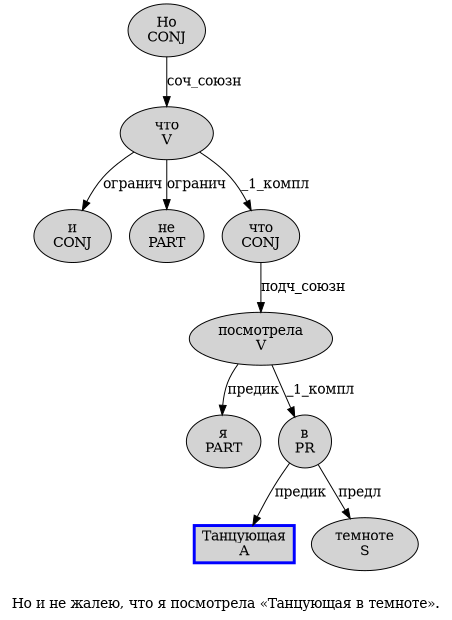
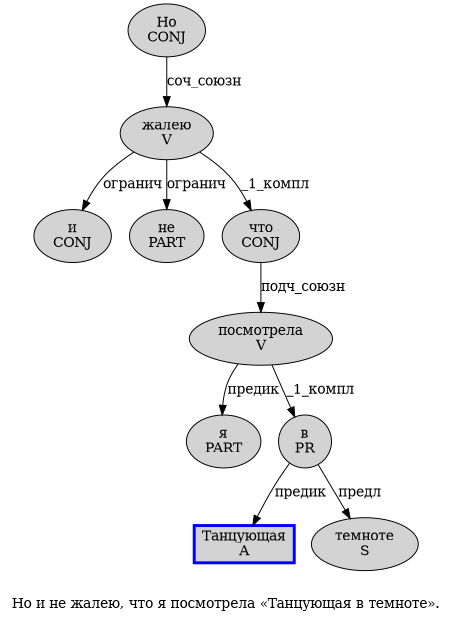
node "что V": label "что V" -> "жалею V"
